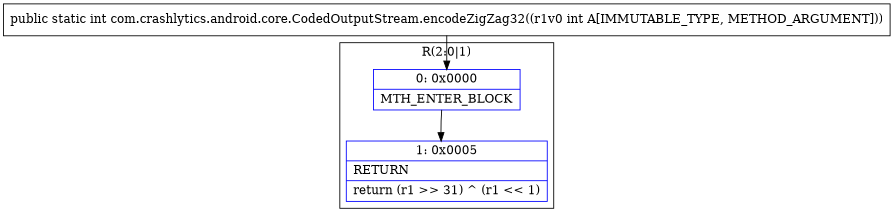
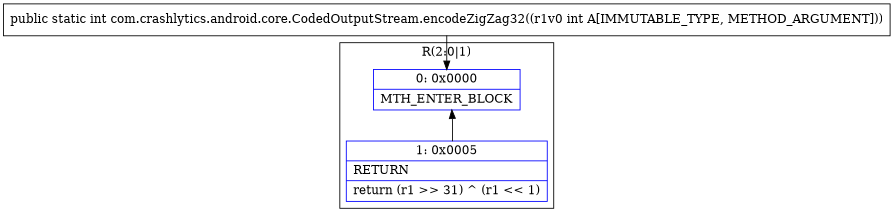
edge "0: 0x0000" -> "1: 0x0005": reversed
